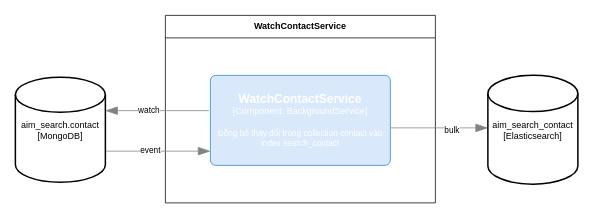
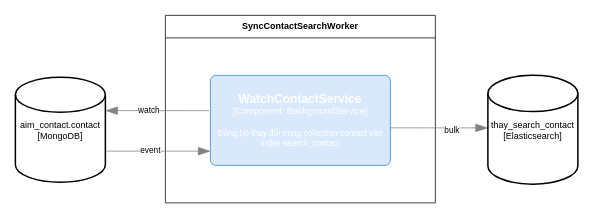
node "WatchContactService": label "WatchContactService" -> "SyncContactSearchWorker"
node "aim_search.contact [MongoDB]": label "aim_search.contact [MongoDB]" -> "aim_contact.contact [MongoDB]"
node "aim_search_contact [Elasticsearch]": label "aim_search_contact [Elasticsearch]" -> "thay_search_contact [Elasticsearch]"
